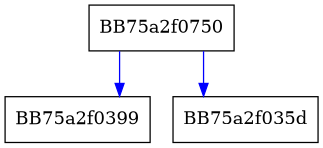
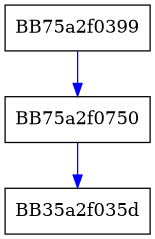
edge "BB75a2f0750" -> "BB75a2f0399": reversed
node "BB75a2f035d": label "BB75a2f035d" -> "BB35a2f035d"
